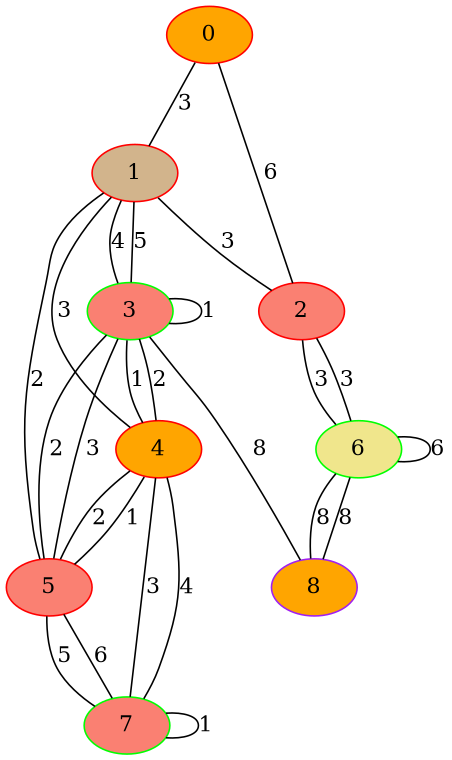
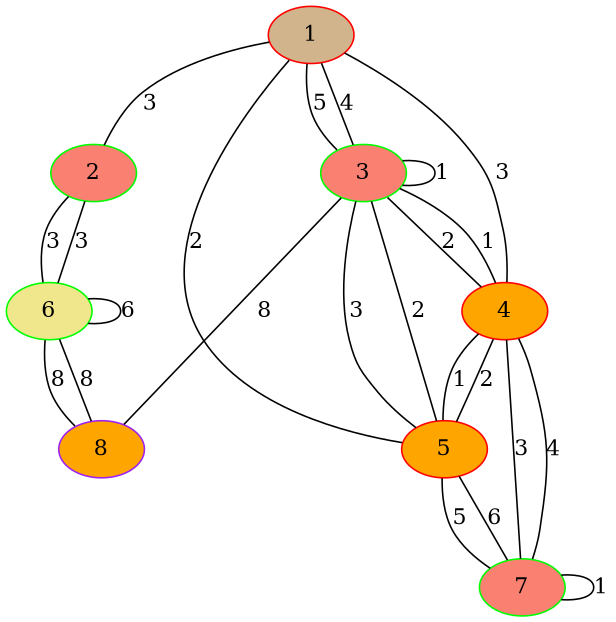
node "0": removed
node "2": color red -> green
node "5": fillcolor salmon -> orange
